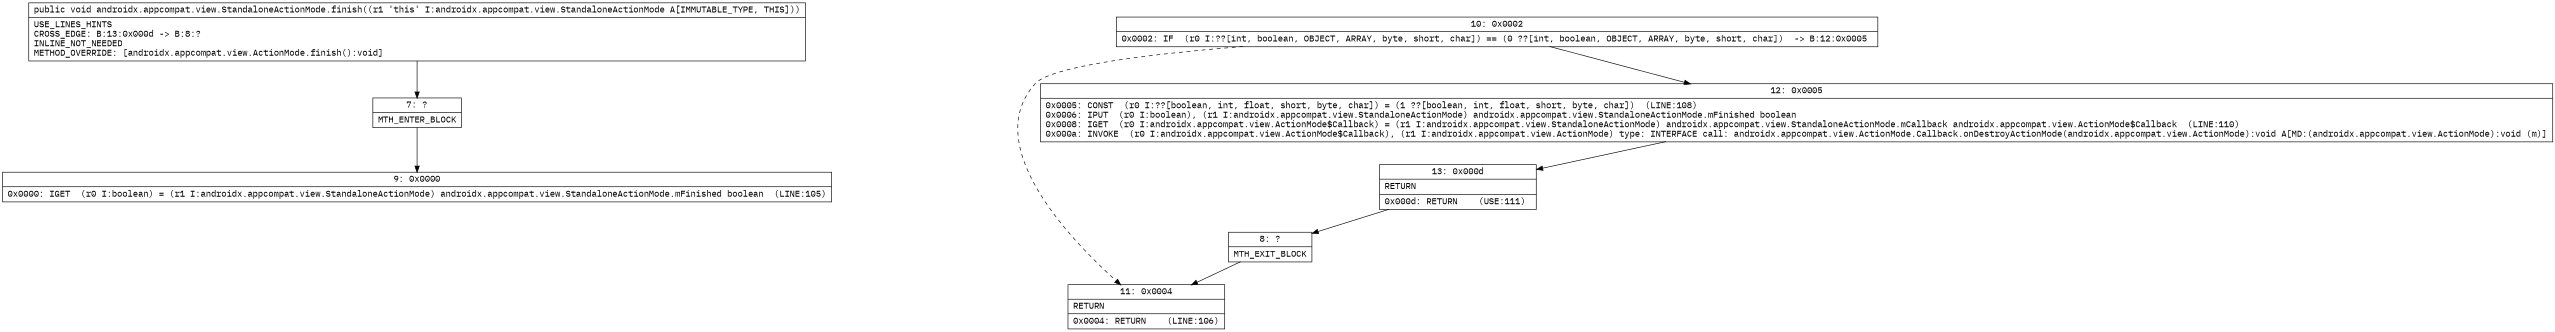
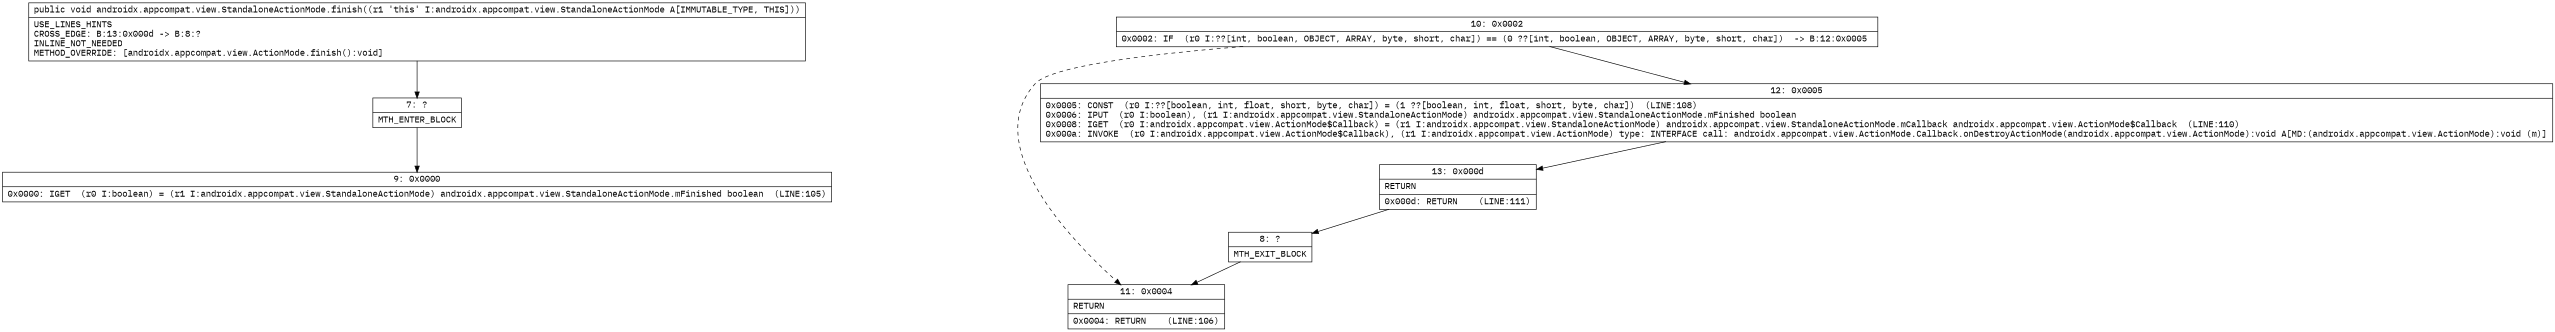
node "13: 0x000d": text "0x000d: RETURN    (USE:111)" -> "0x000d: RETURN    (LINE:111)"
